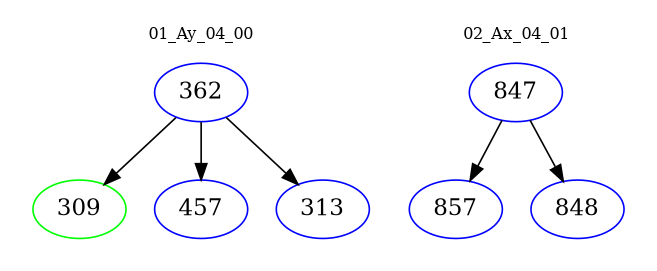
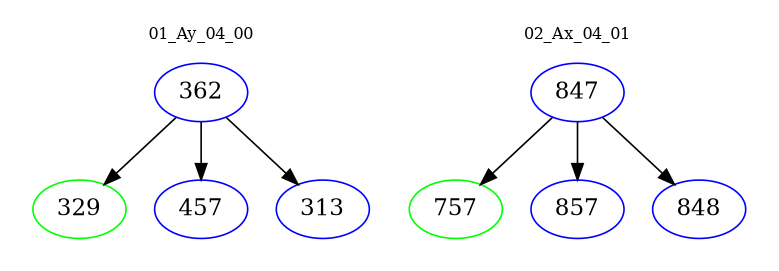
node "309": label "309" -> "329"
node "757": added
